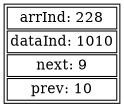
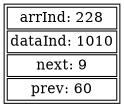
node "arrInd: 228": text "prev: 10" -> "prev: 60"
